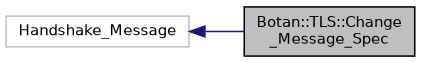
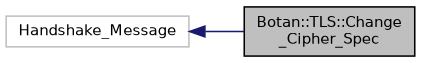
node "Botan::TLS::Change _Message_Spec": label "Botan::TLS::Change _Message_Spec" -> "Botan::TLS::Change _Cipher_Spec"
